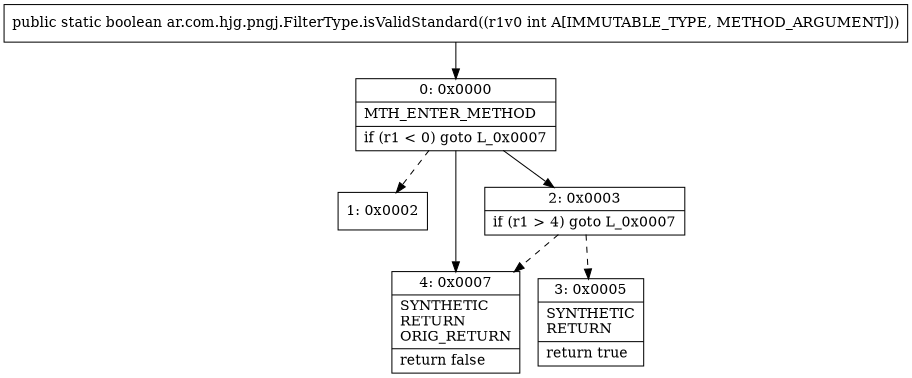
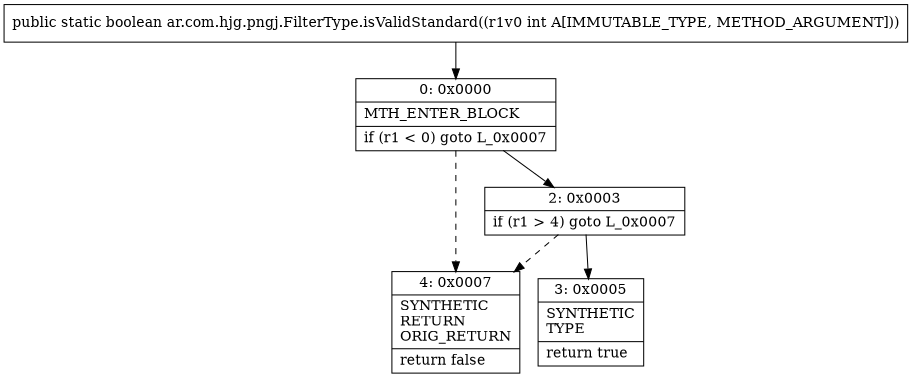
node "0: 0x0000": text "MTH_ENTER_METHOD" -> "MTH_ENTER_BLOCK"
edge "0: 0x0000" -> "4: 0x0007": style solid -> dashed
node "1: 0x0002": removed
edge "2: 0x0003" -> "3: 0x0005": style dashed -> solid
node "3: 0x0005": text "RETURN" -> "TYPE"
